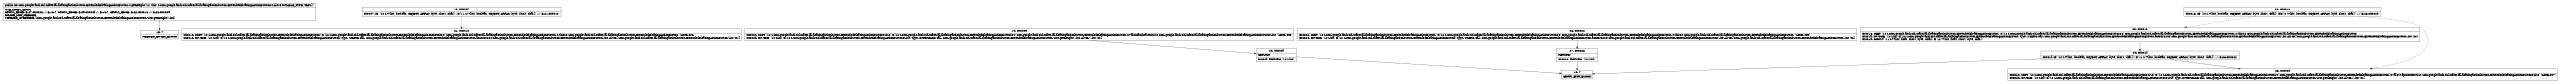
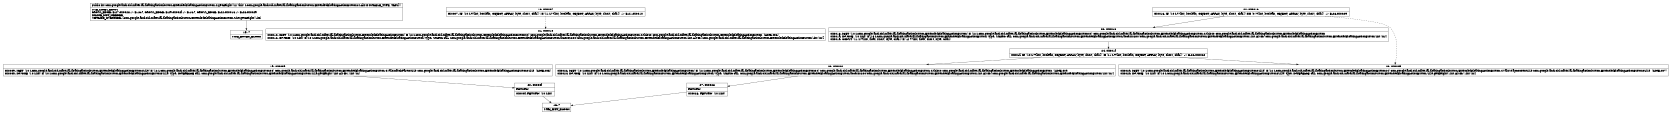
edge "22: 0x0016" -> "23: 0x0018": style dashed -> solid
node "15: ?": text "NEEDED_ENTER_BLOCK" -> "MTH_ENTER_BLOCK"
edge "24: 0x001f" -> "16: ?": now "24: 0x001f" -> "26: 0x0022"
node "16: ?": text "HINTS_EXIT_BLOCK" -> "MTH_EXIT_BLOCK"
